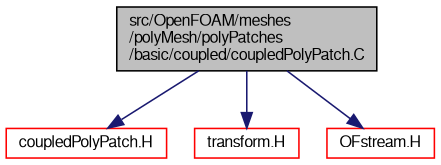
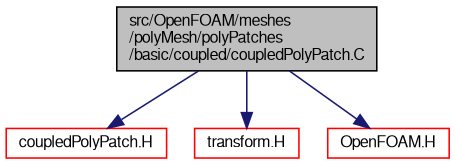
node "OFstream.H": label "OFstream.H" -> "OpenFOAM.H"
